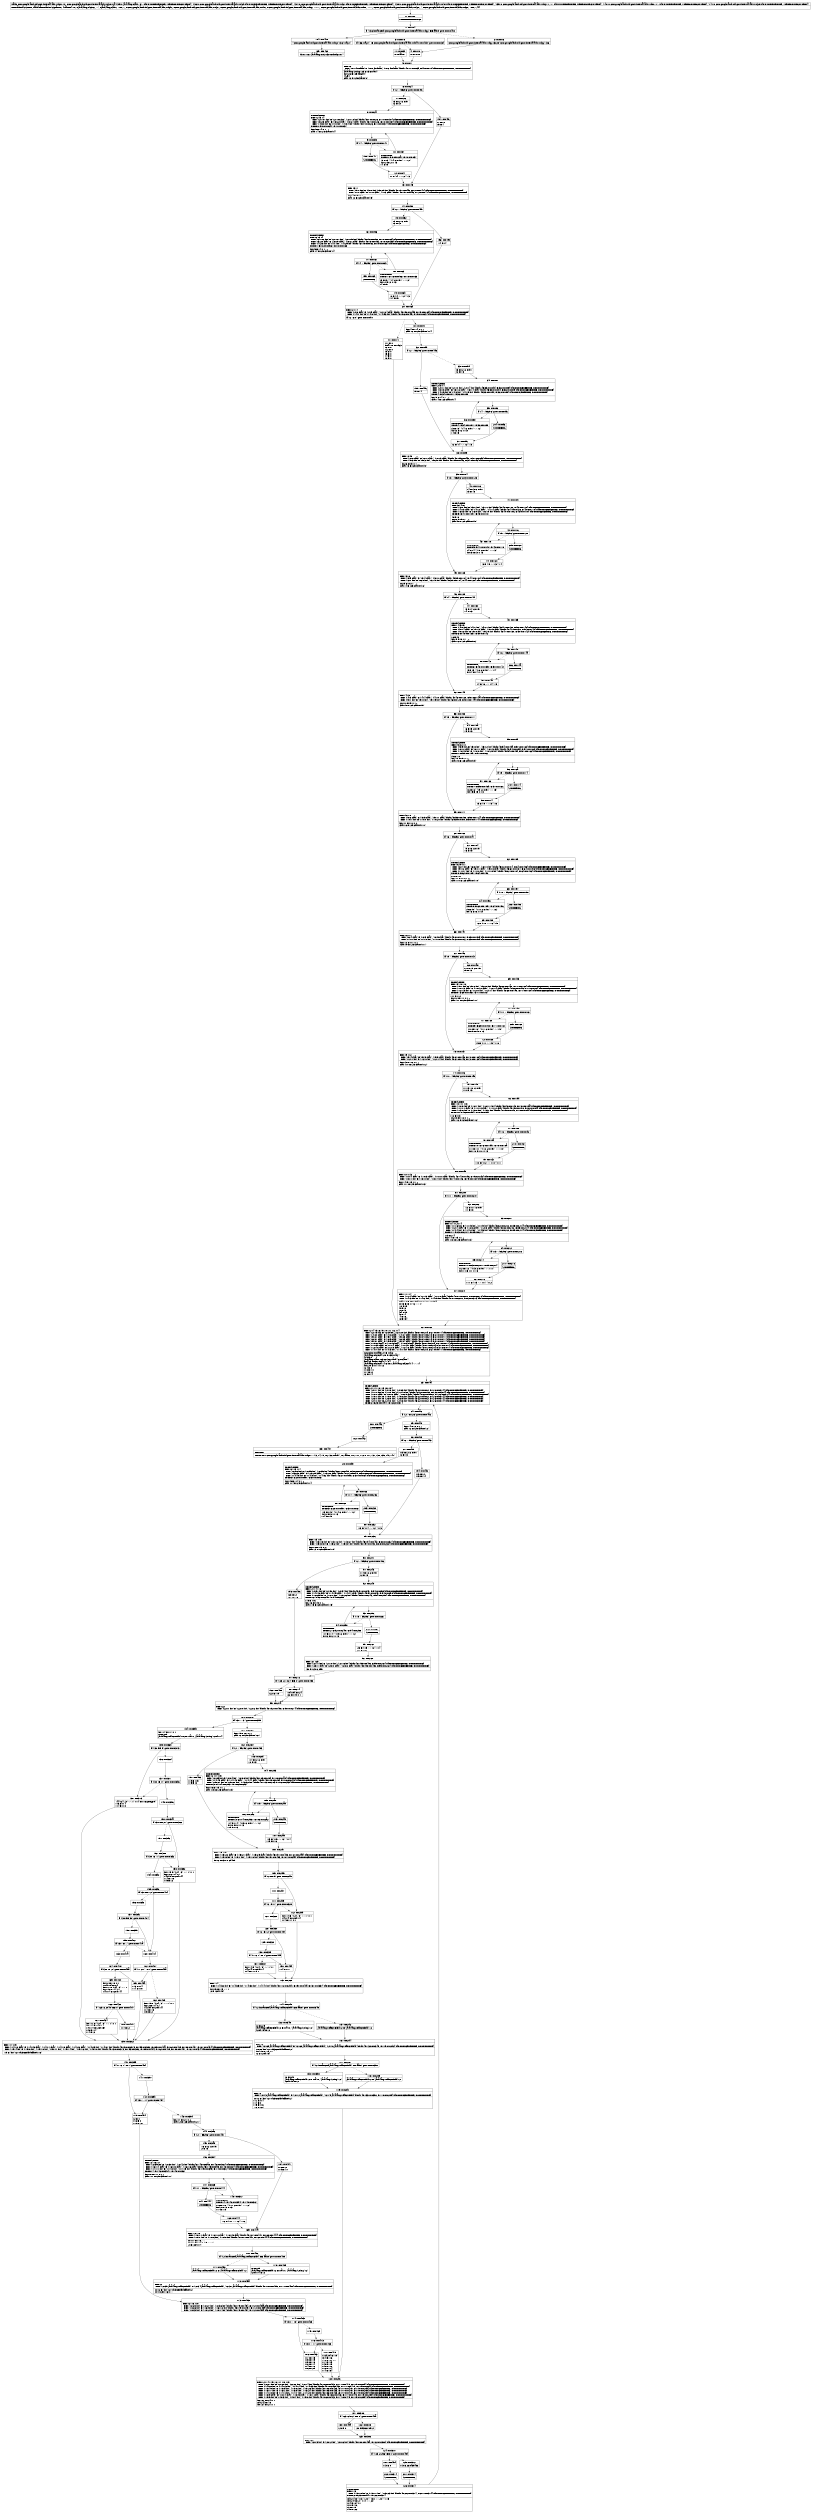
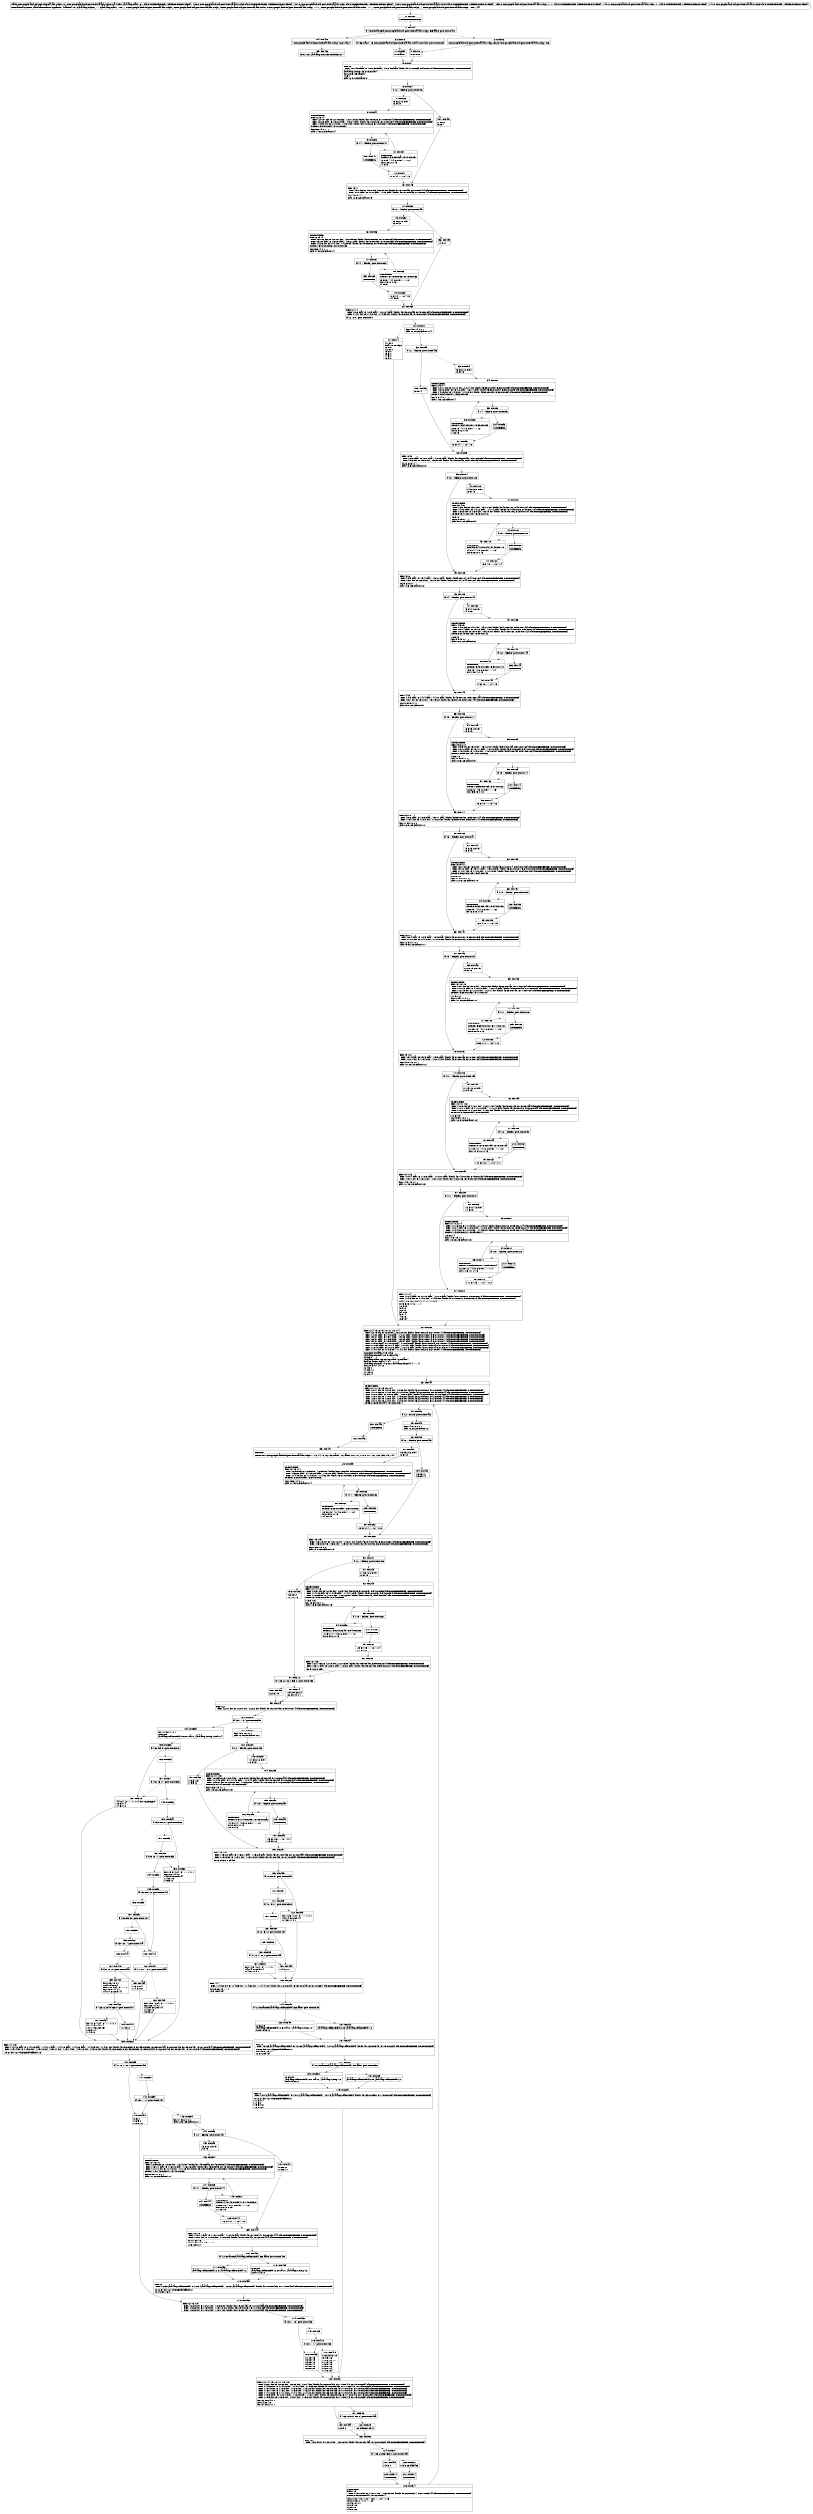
edge "86: 0x021c" -> "87: 0x021f": removed
edge "121: 0x0306" -> "180: 0x049a": now "120: 0x02fc" -> "180: 0x049a"
